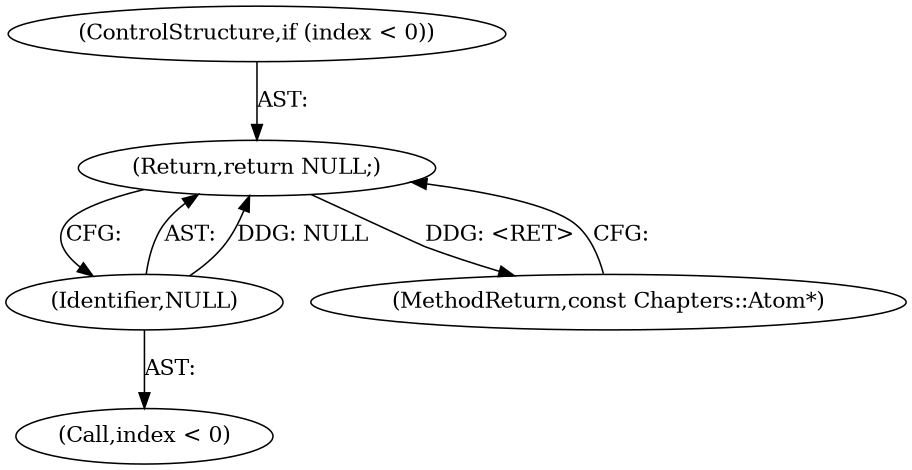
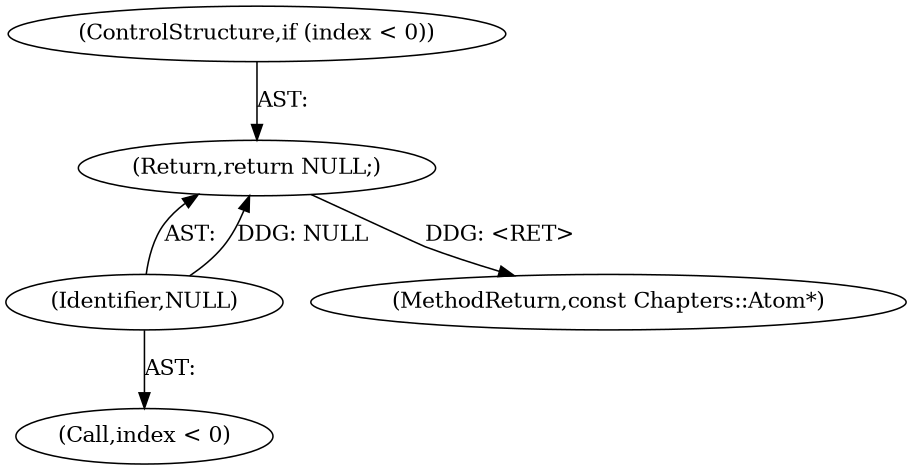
edge "(MethodReturn,const Chapters::Atom*)" -> "(Return,return NULL;)": removed, label "CFG:"
edge "(Return,return NULL;)" -> "(Identifier,NULL)": removed, label "CFG:"
